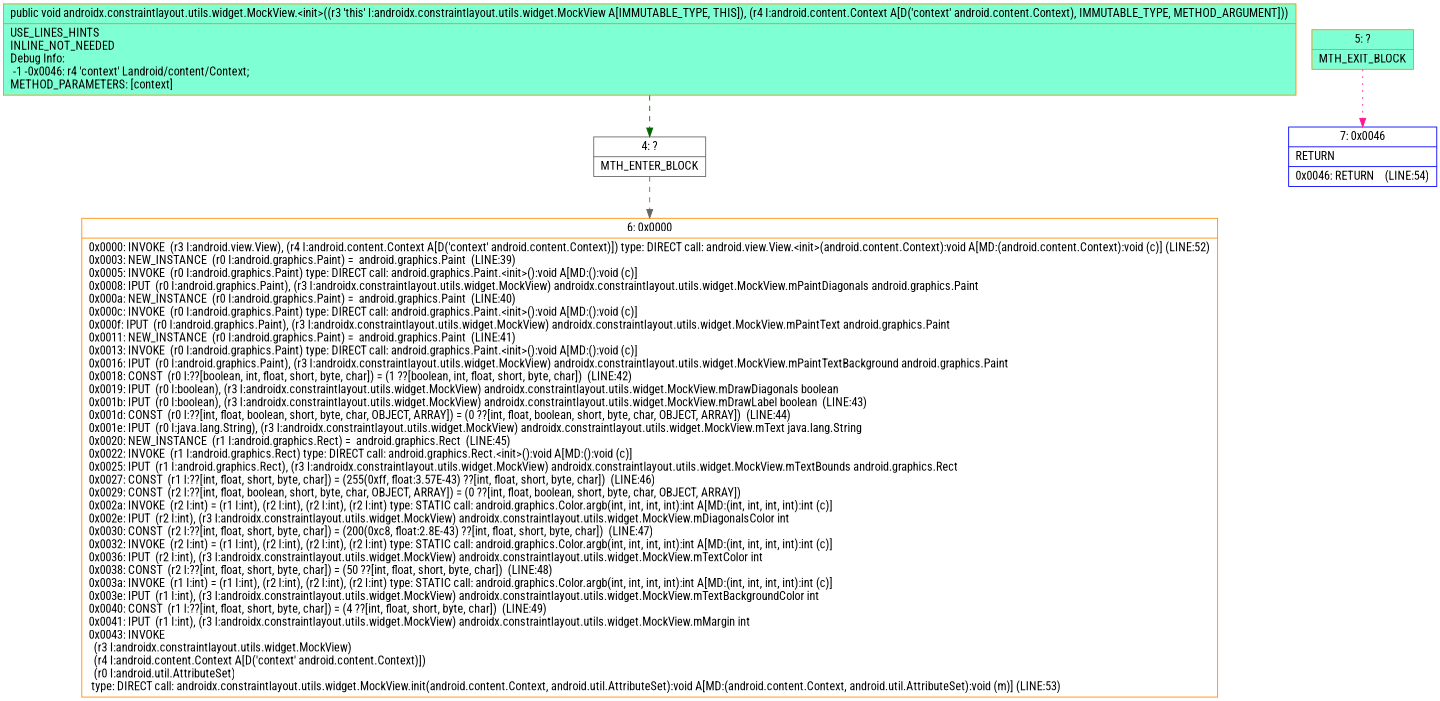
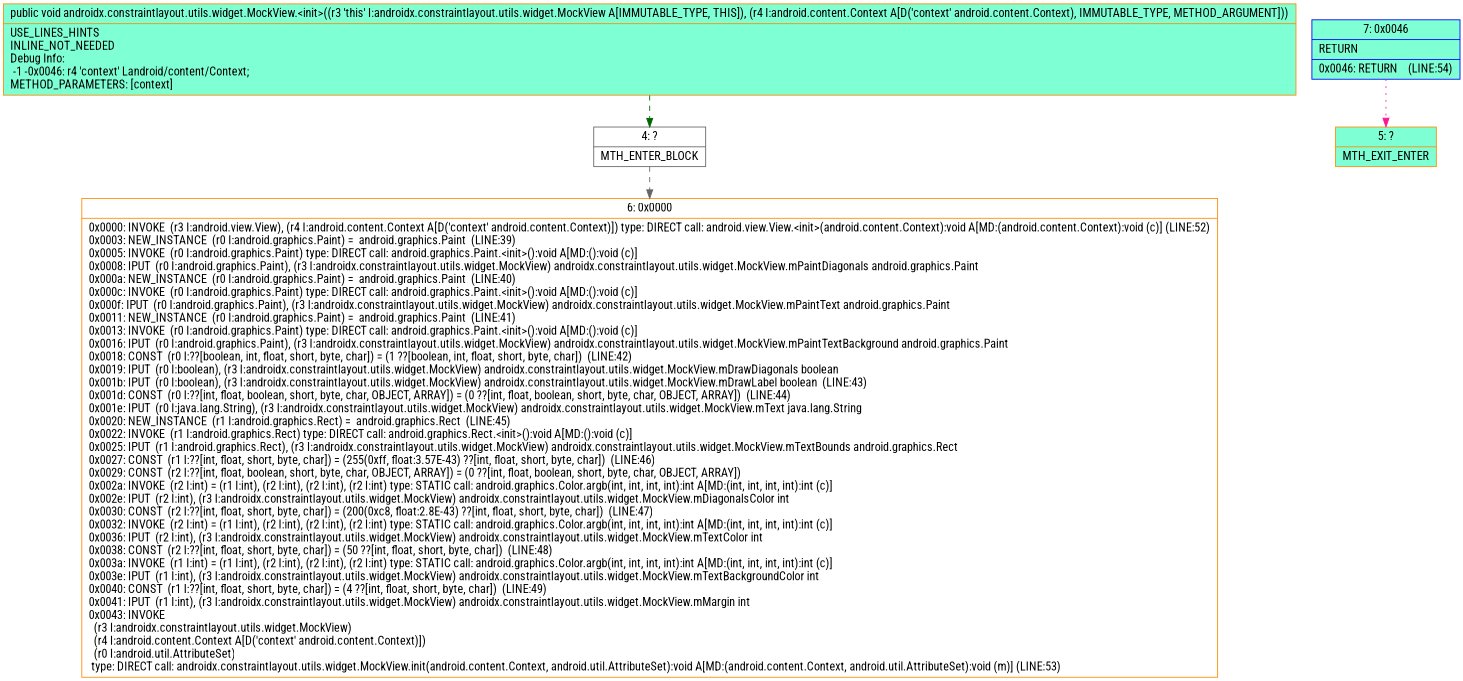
node "5: ?": text "MTH_EXIT_BLOCK" -> "MTH_EXIT_ENTER"
edge "5: ?" -> "7: 0x0046": reversed
node "7: 0x0046": fillcolor white -> aquamarine
